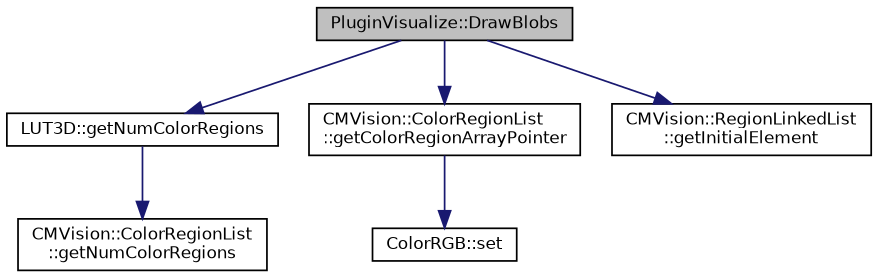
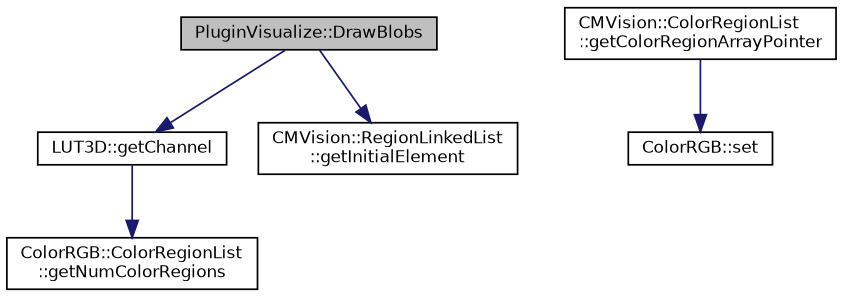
edge "PluginVisualize::DrawBlobs" -> "CMVision::ColorRegionList ::getColorRegionArrayPointer": removed
node "LUT3D::getNumColorRegions": label "LUT3D::getNumColorRegions" -> "LUT3D::getChannel"
node "CMVision::ColorRegionList ::getNumColorRegions": label "CMVision::ColorRegionList ::getNumColorRegions" -> "ColorRGB::ColorRegionList ::getNumColorRegions"
